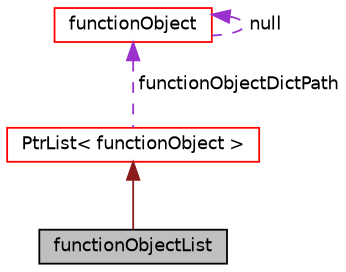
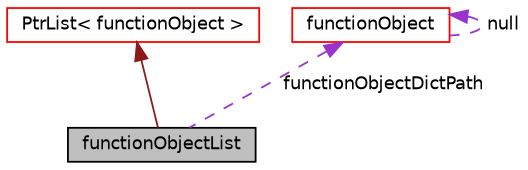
edge "PtrList< functionObject >" -> "functionObject": now "functionObjectList" -> "functionObject"
